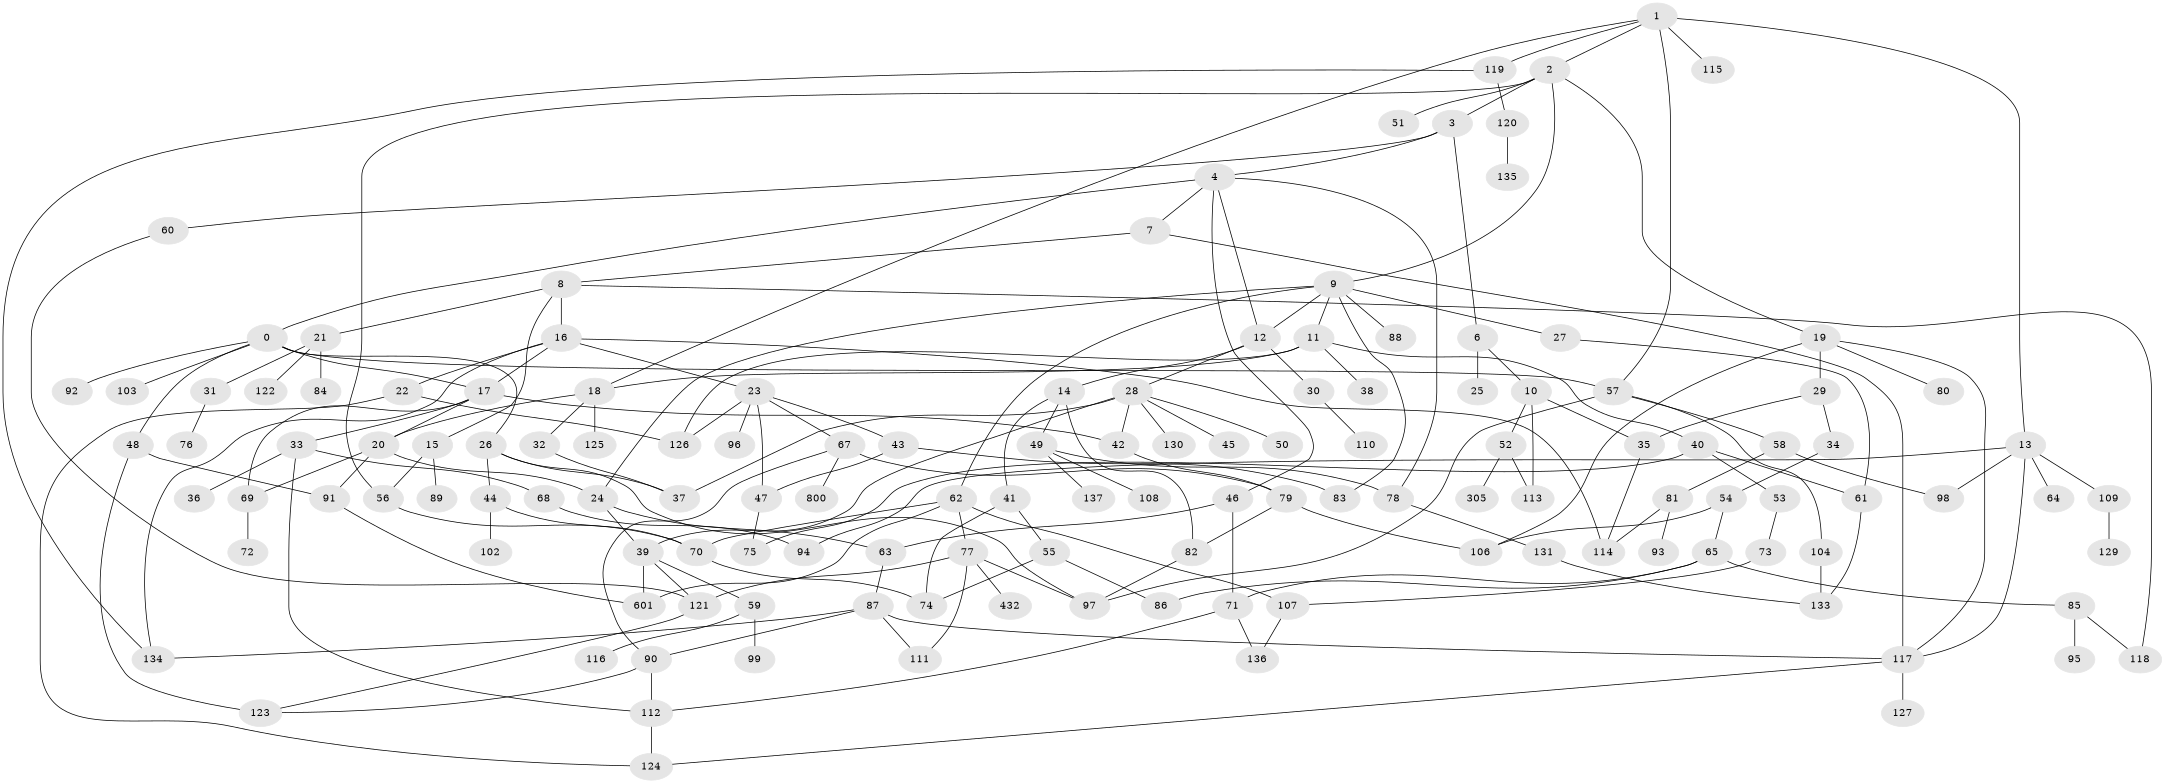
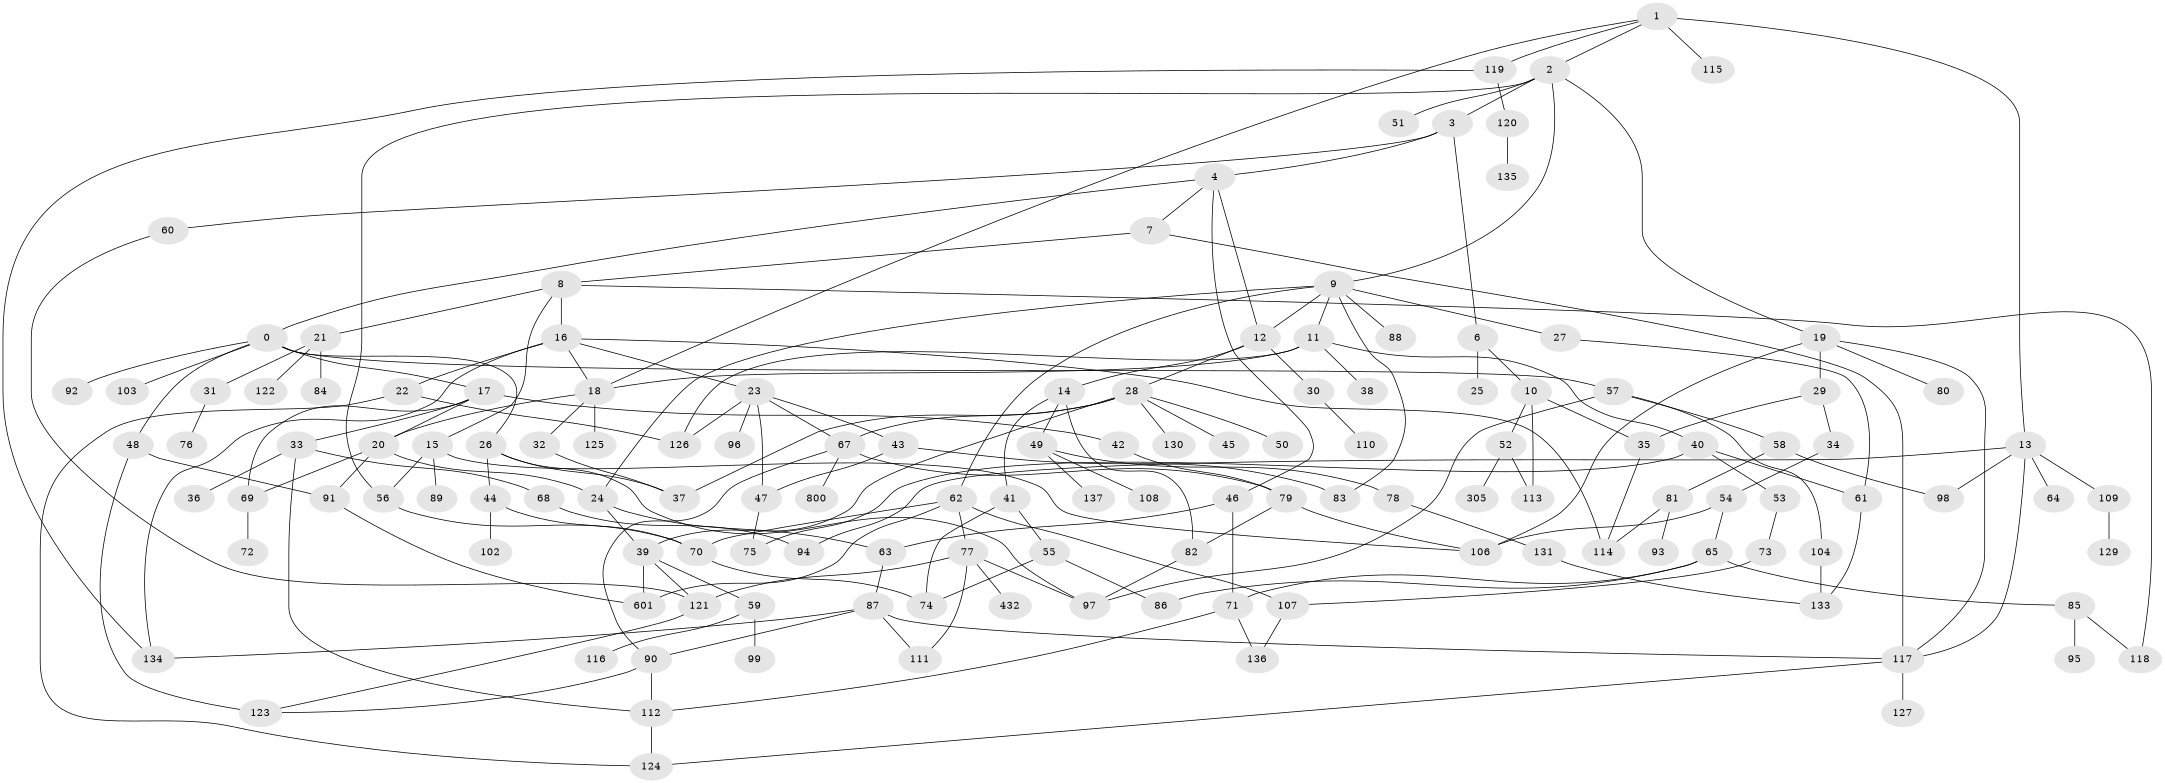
edge "1" -- "57": removed
edge "4" -- "78": removed
edge "16" -- "17": now "16" -- "18"
edge "28" -- "42": now "28" -- "67"
edge "15" -- "106": added
